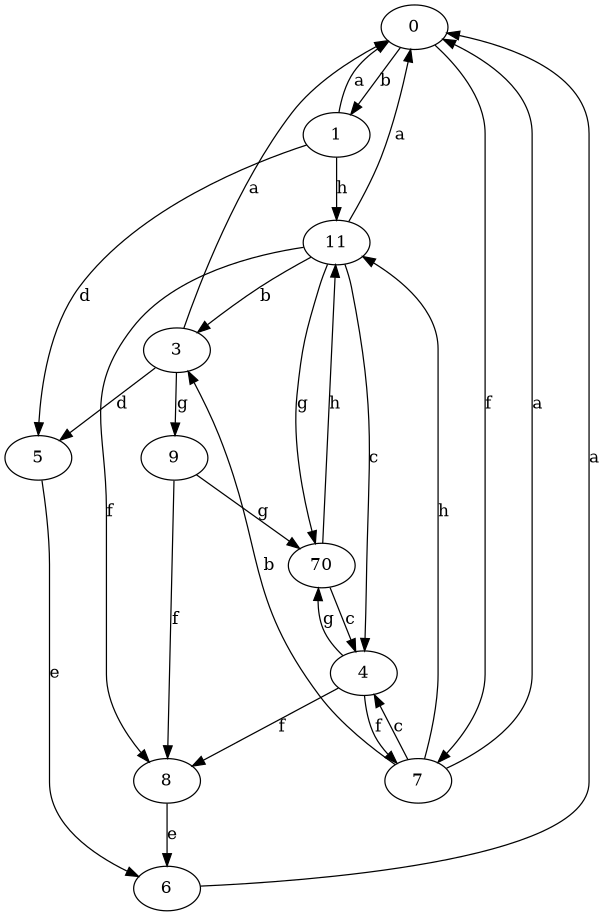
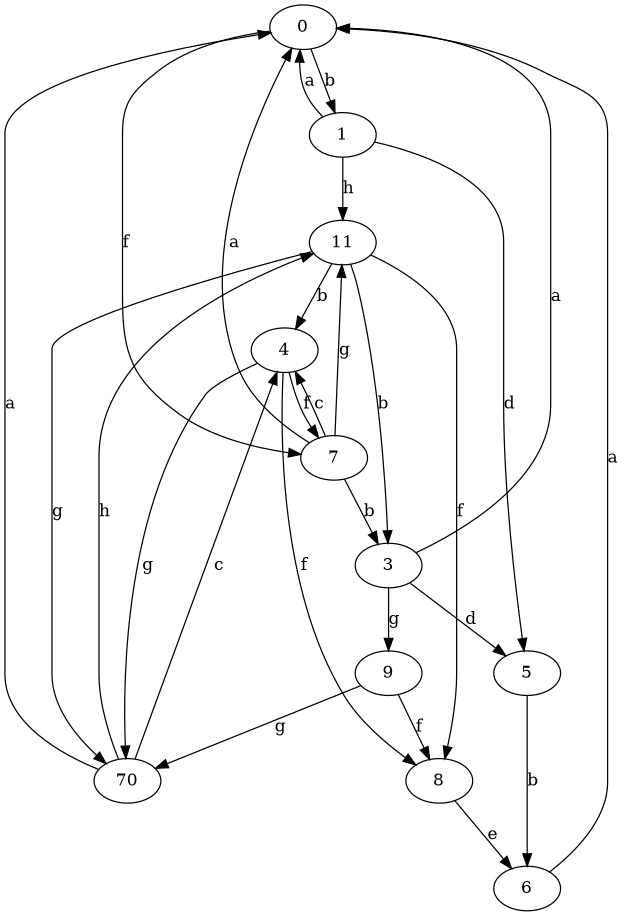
edge "11" -> "0": now "70" -> "0"
edge "11" -> "4": label "c" -> "b"
edge "7" -> "11": label "h" -> "g"
edge "5" -> "6": label "e" -> "b"
